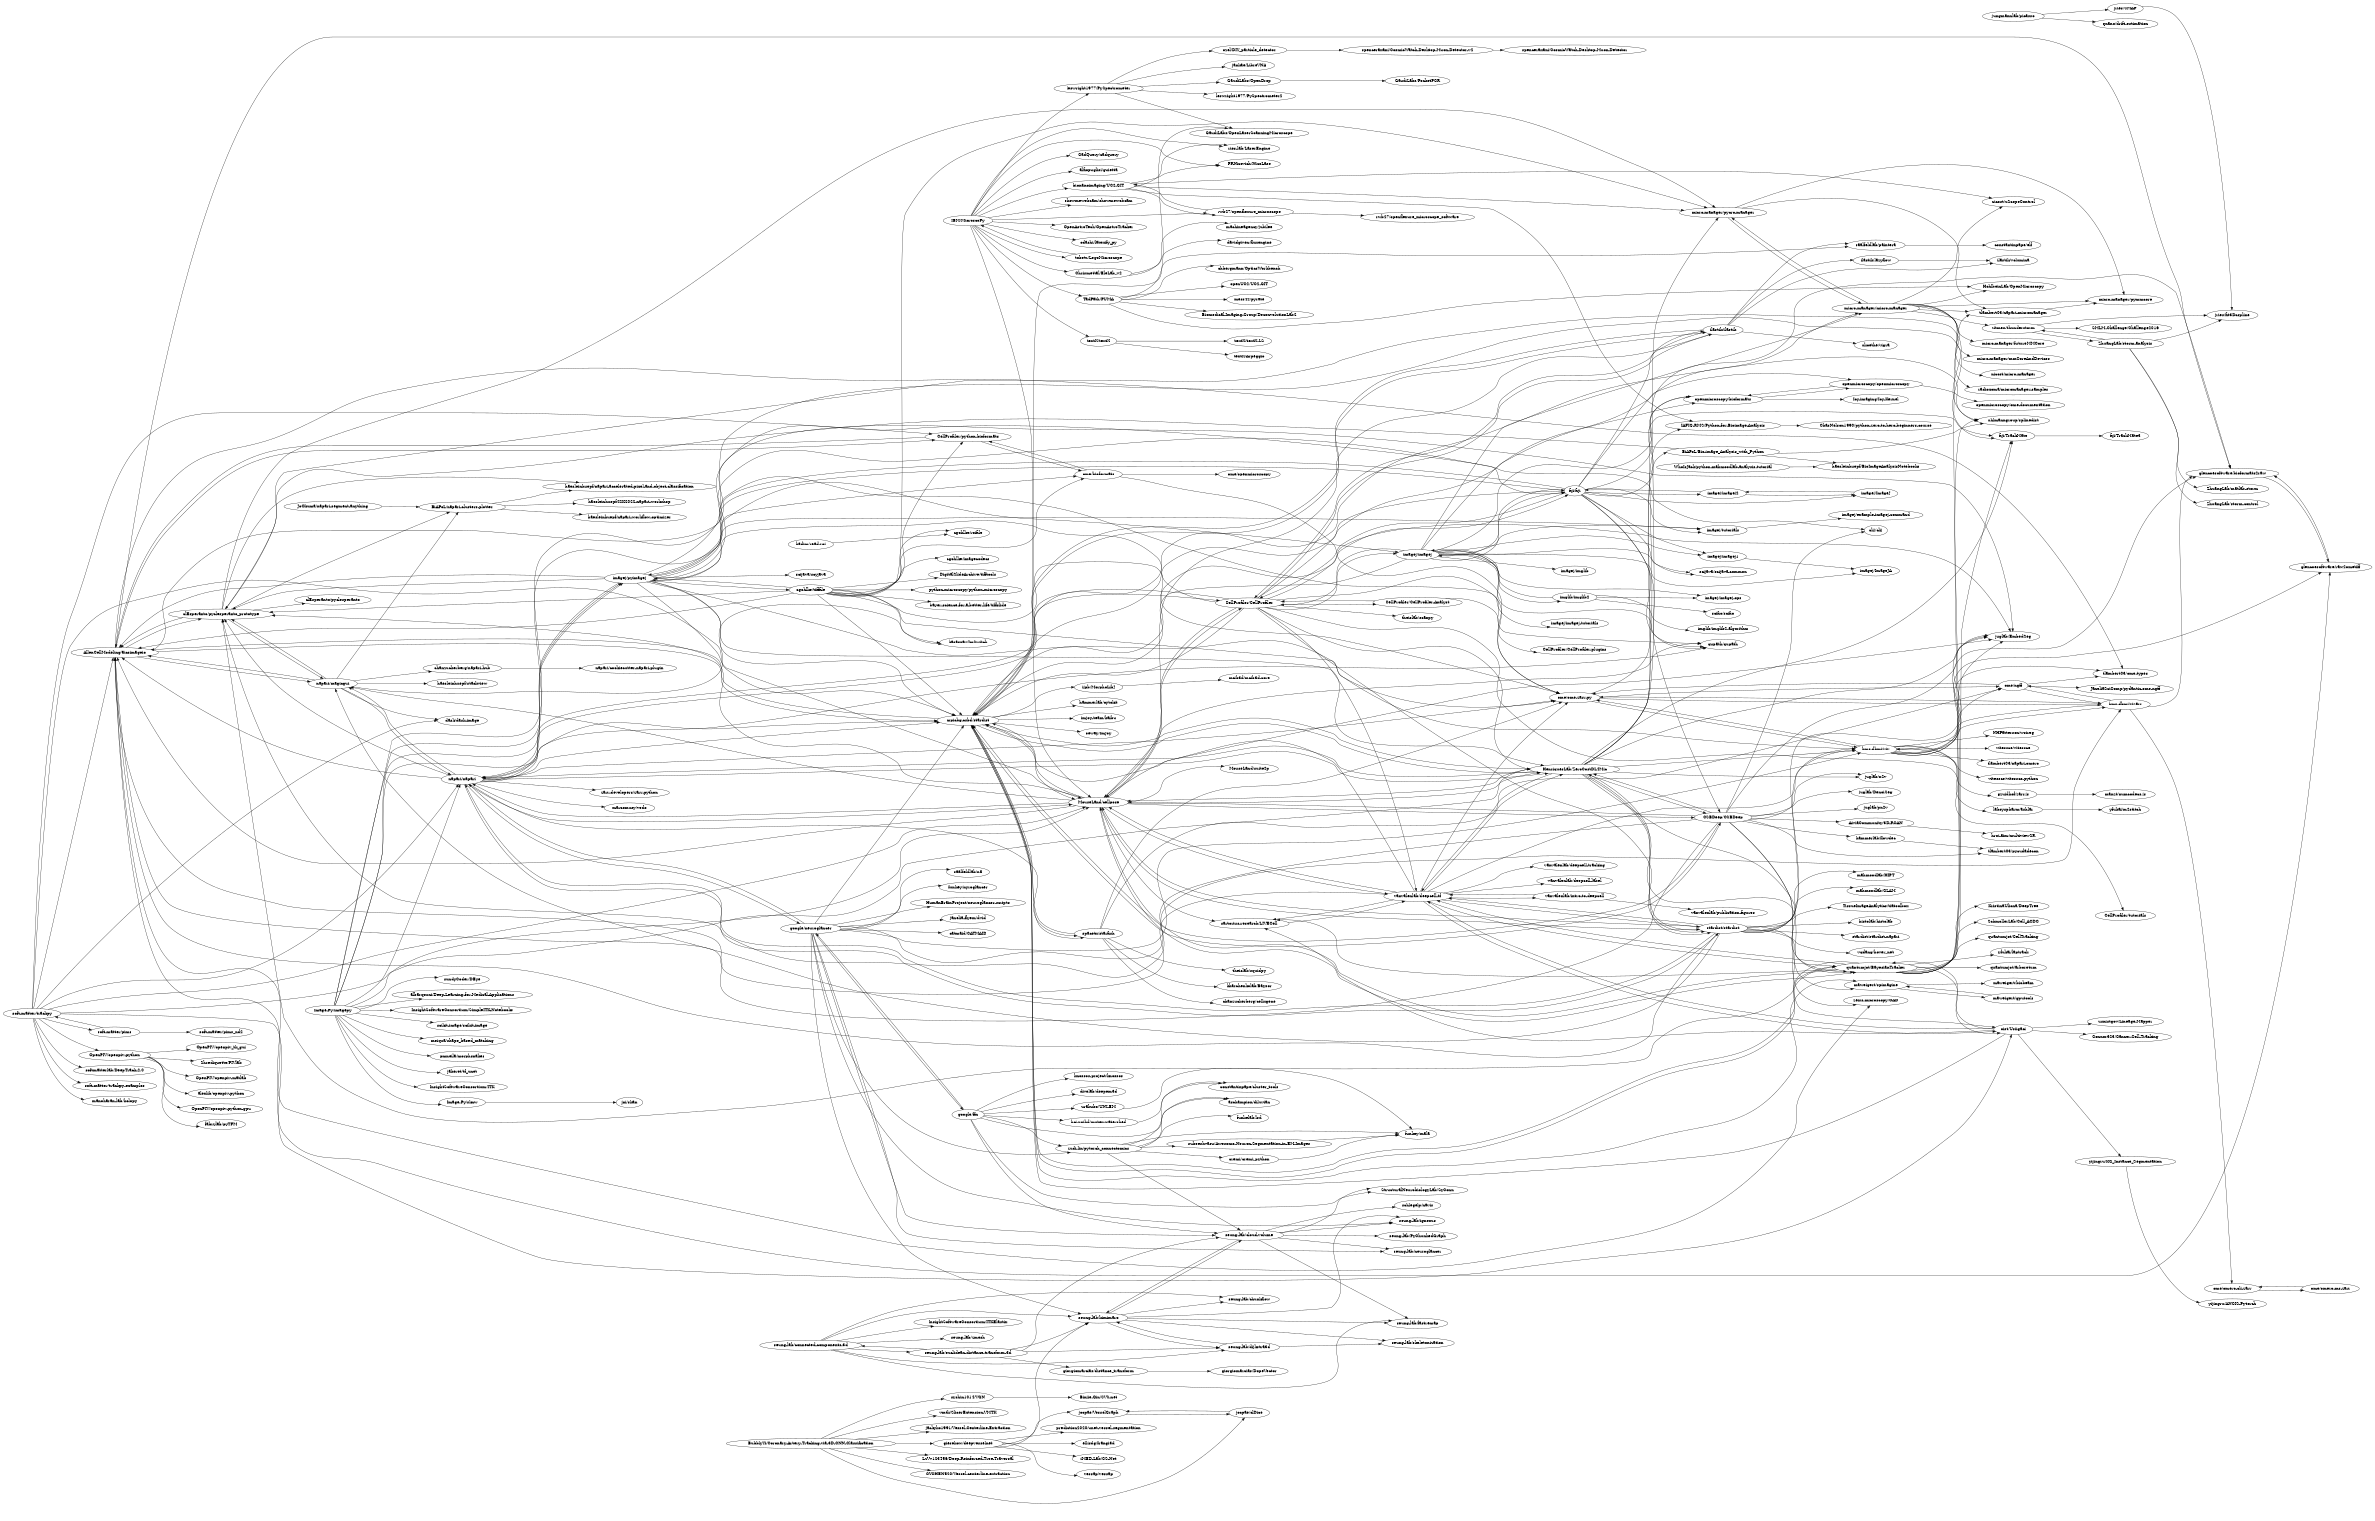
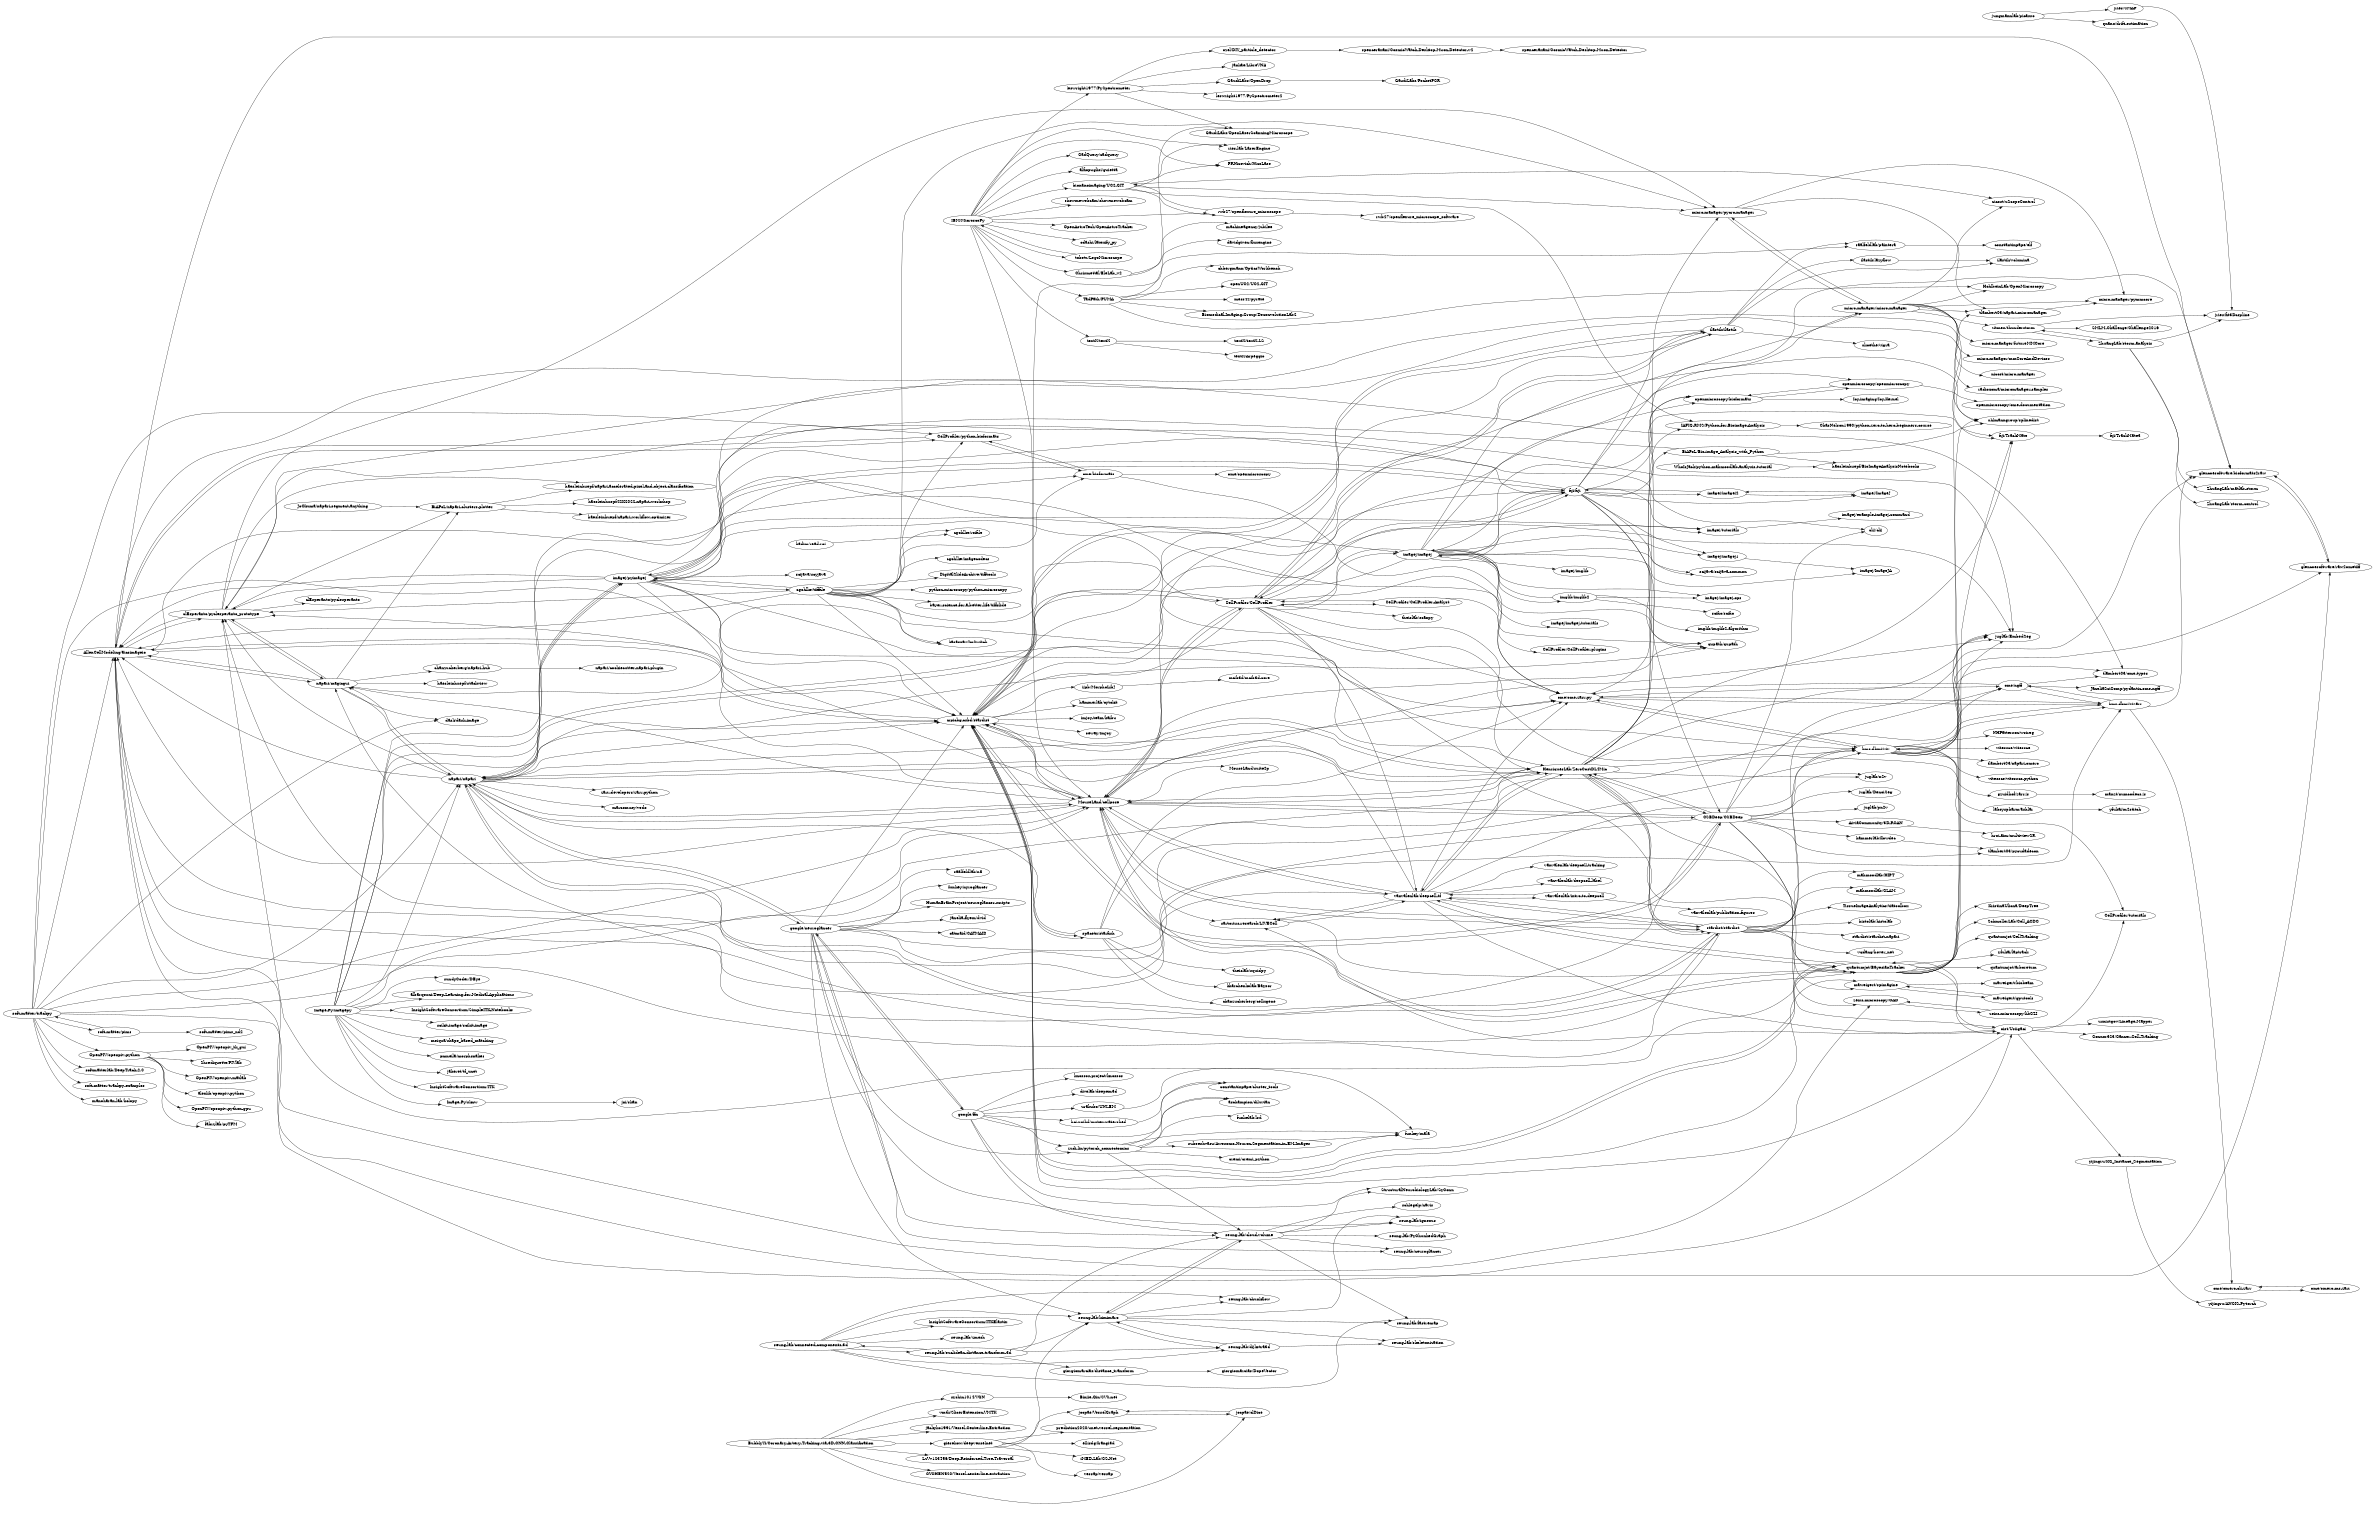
edge "oist/Usiigaci" -> "vanvalenlab/deepcell-tf": now "oist/Usiigaci" -> "CellProfiler/tutorials"
node "zeiss-microscopy/libCZI": added
